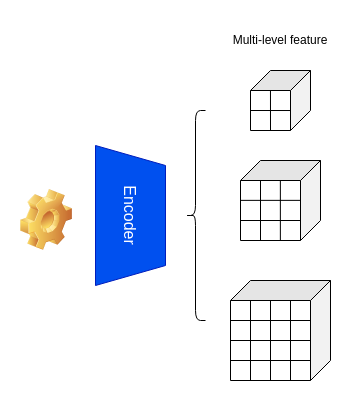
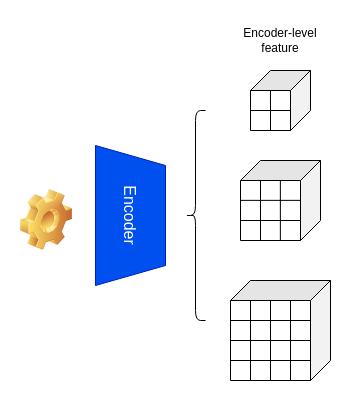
node "Multi-level feature": label "Multi-level feature" -> "Encoder-level feature"
